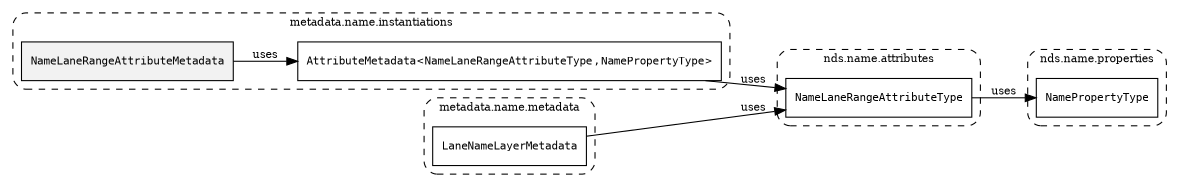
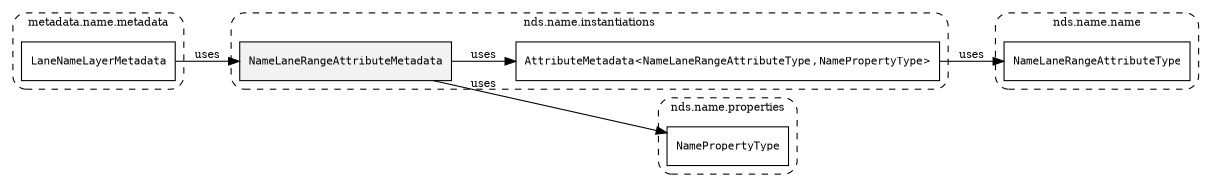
cluster "metadata.name.instantiations": label "metadata.name.instantiations" -> "nds.name.instantiations"
cluster "nds.name.attributes": label "nds.name.attributes" -> "nds.name.name"
edge "NameLaneRangeAttributeType" -> "NamePropertyType": now "NameLaneRangeAttributeMetadata" -> "NamePropertyType"
edge "LaneNameLayerMetadata" -> "NameLaneRangeAttributeType": now "LaneNameLayerMetadata" -> "NameLaneRangeAttributeMetadata"
